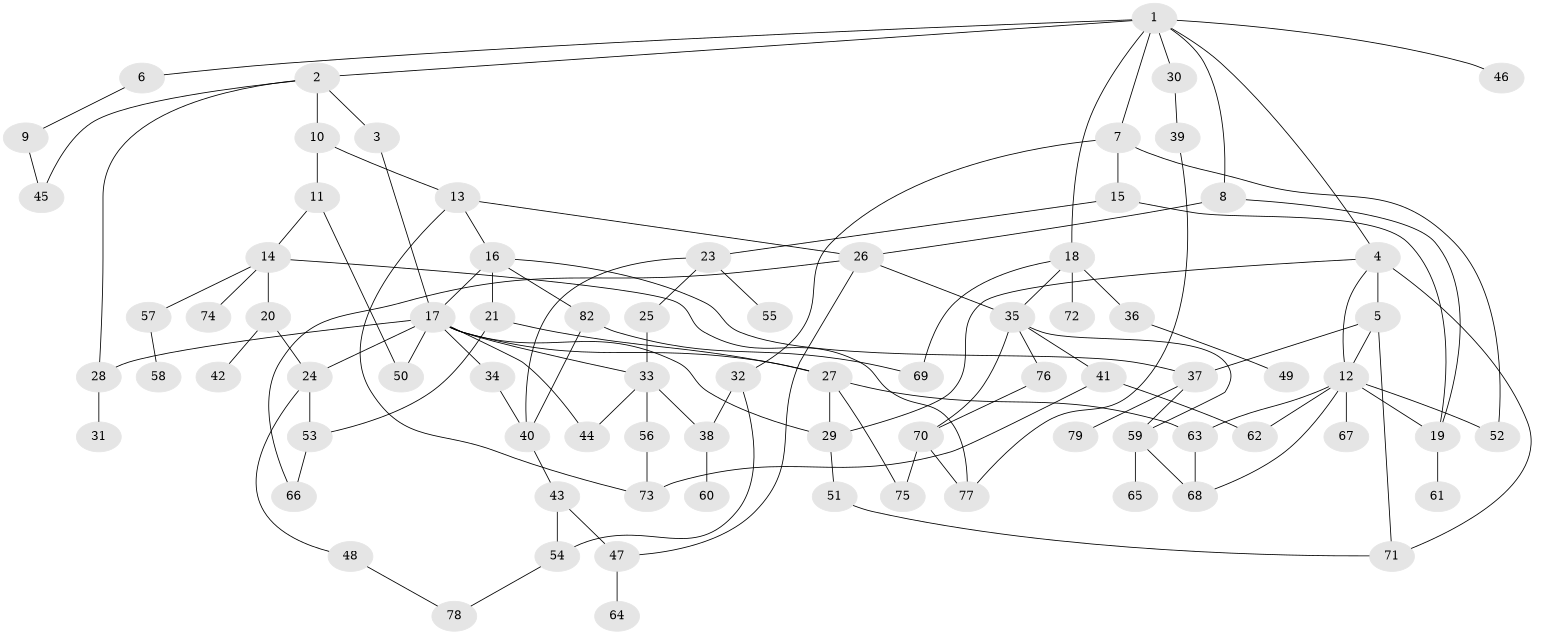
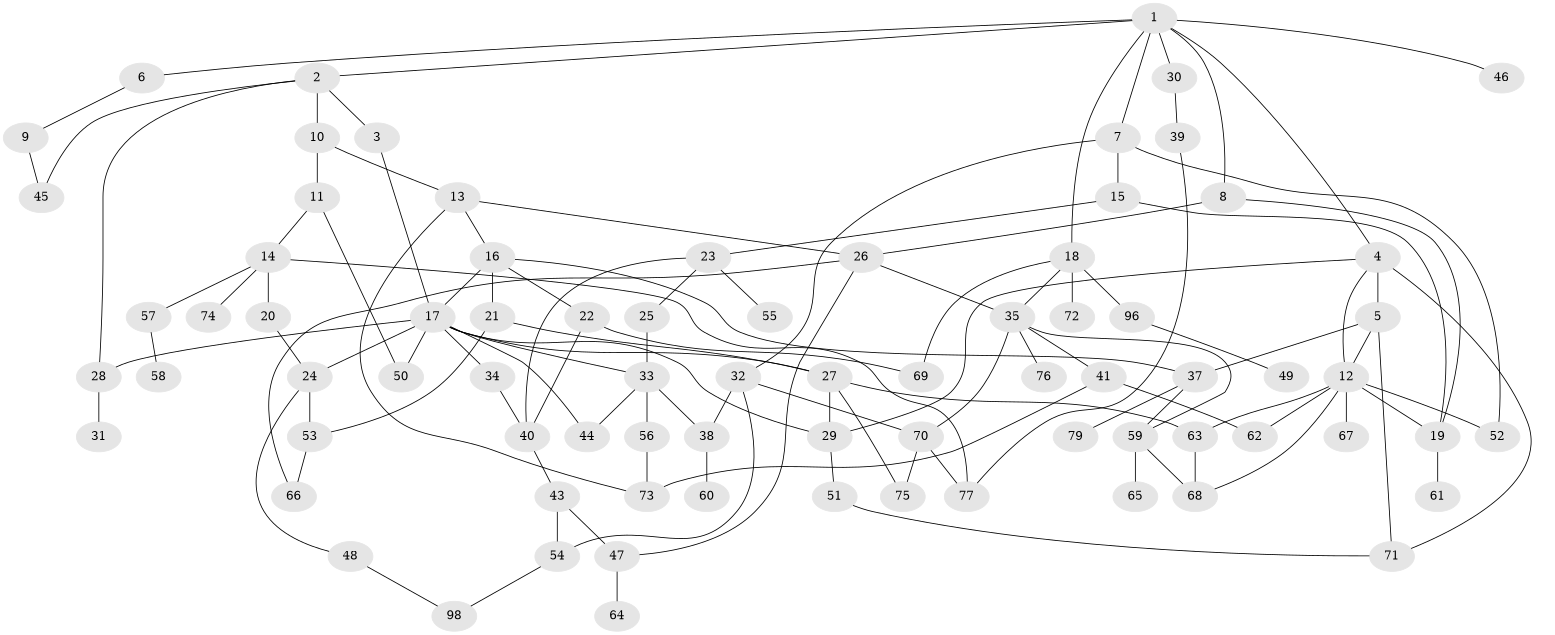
node "82": label "82" -> "22"
node "36": label "36" -> "96"
node "42": removed
edge "76" -- "70": now "32" -- "70"
node "78": label "78" -> "98"
